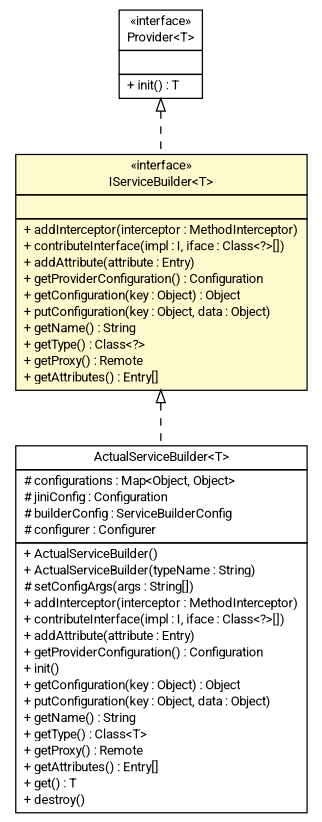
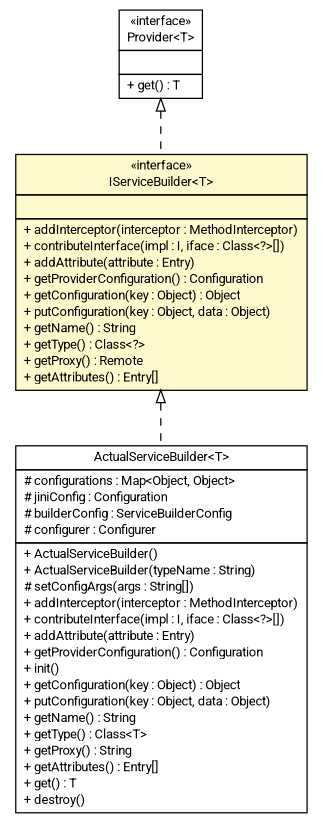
node "Provider<T>": text "+ init() : T" -> "+ get() : T"
node "ActualServiceBuilder<T>": text "+ getProxy() : Remote" -> "+ getProxy() : String"
